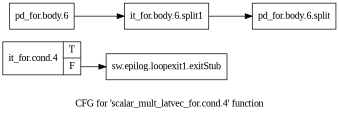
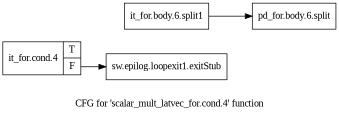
node "pd_for.body.6": removed
